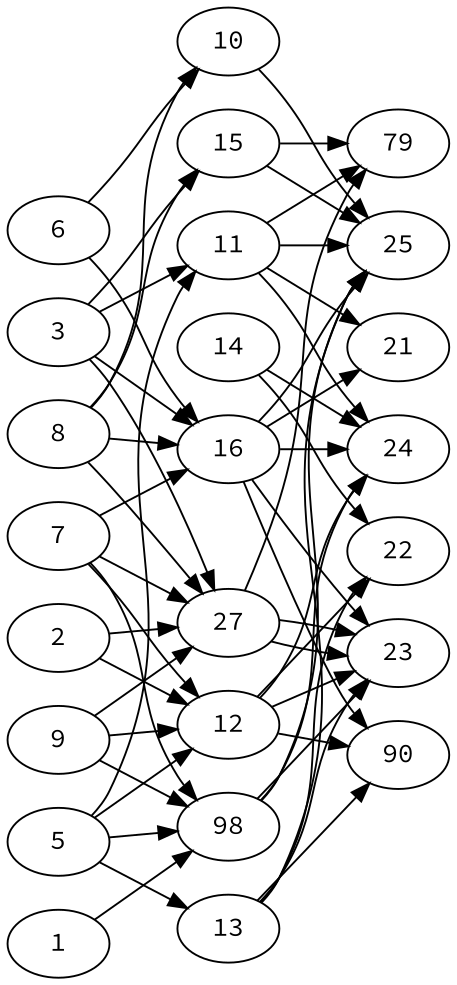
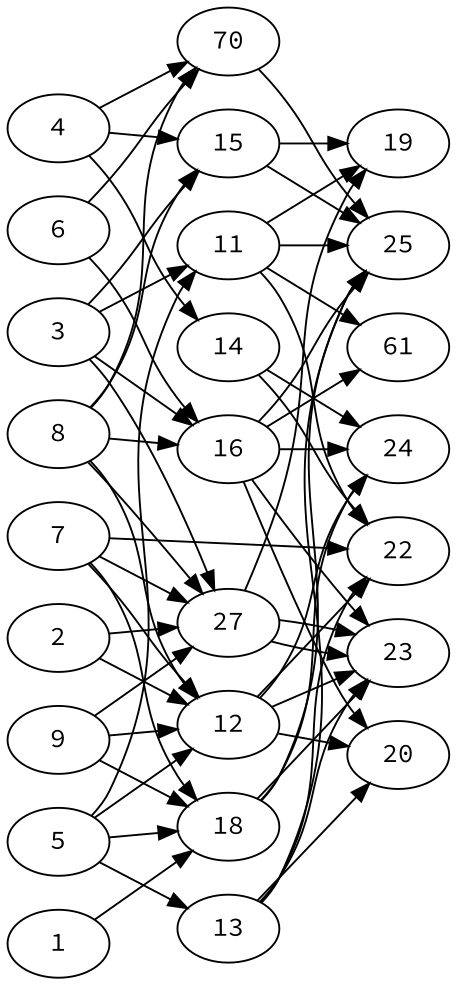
node "10": label "10" -> "70"
node "4": added
node "79": label "79" -> "19"
edge "11" -> "24": now "11" -> "22"
node "21": label "21" -> "61"
edge "7" -> "16": now "7" -> "22"
edge "8" -> "12": added
node "90": label "90" -> "20"
node "98": label "98" -> "18"
